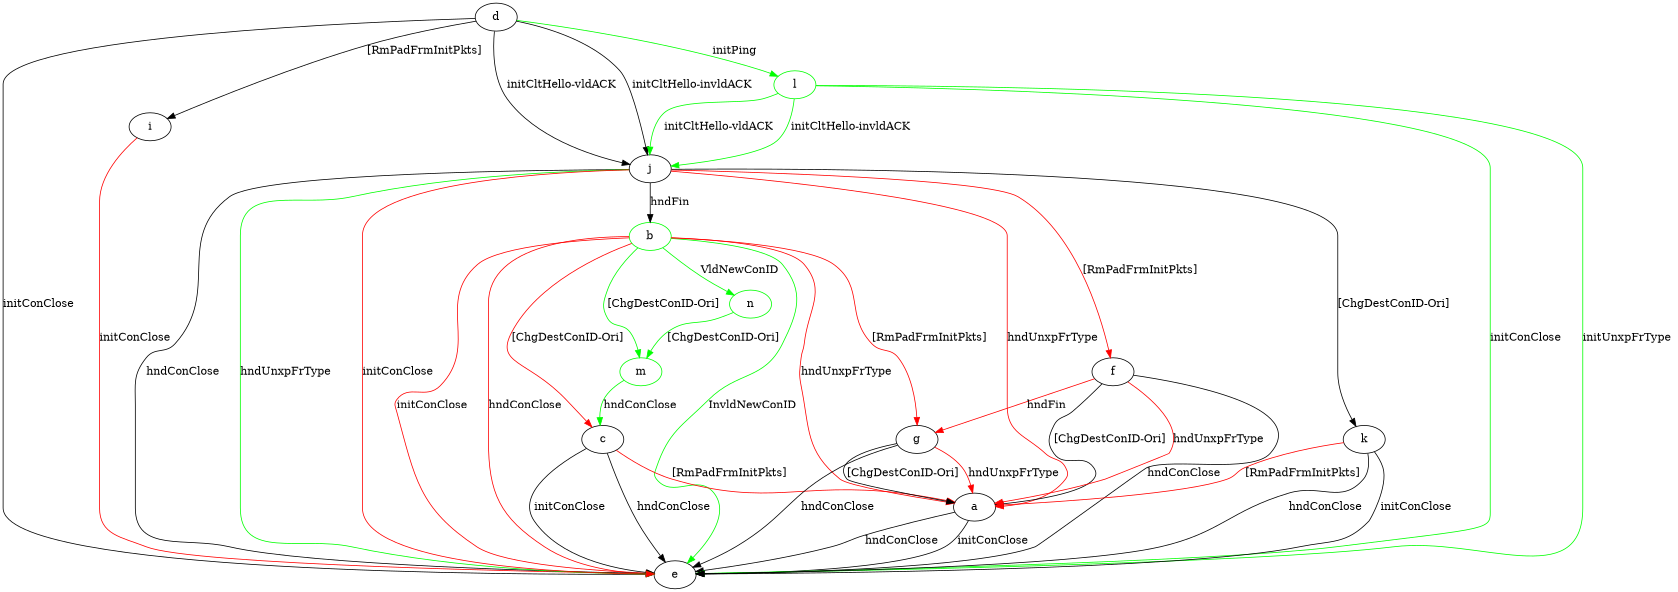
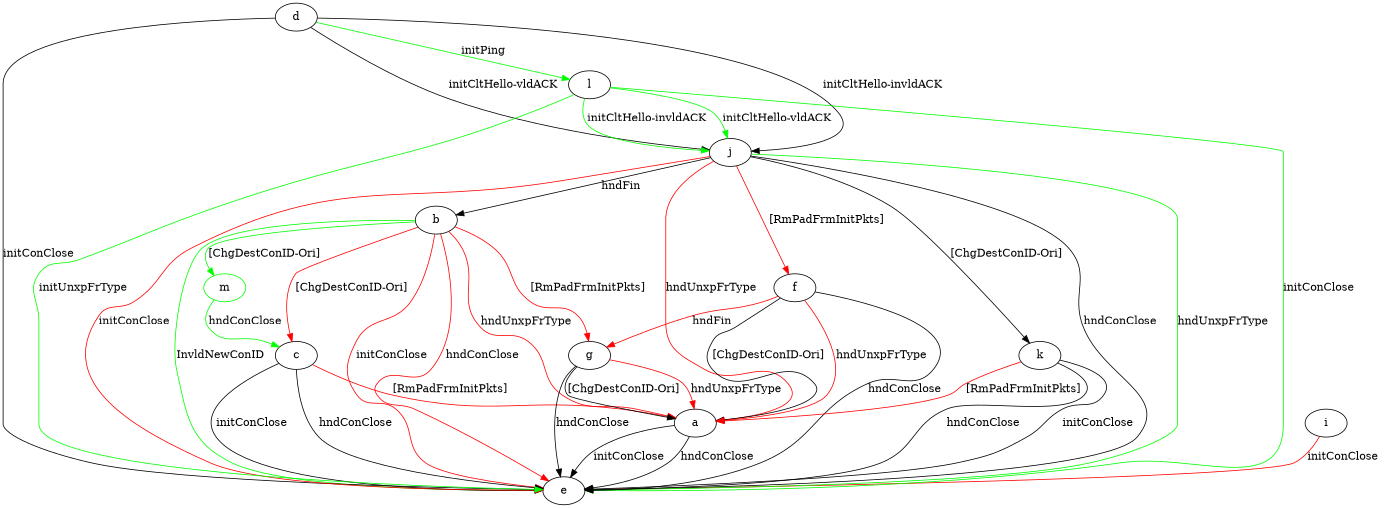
edge "d" -> "i": removed, label "[RmPadFrmInitPkts]"
node "l": color green -> black
node "b": color green -> black
node "n": removed
